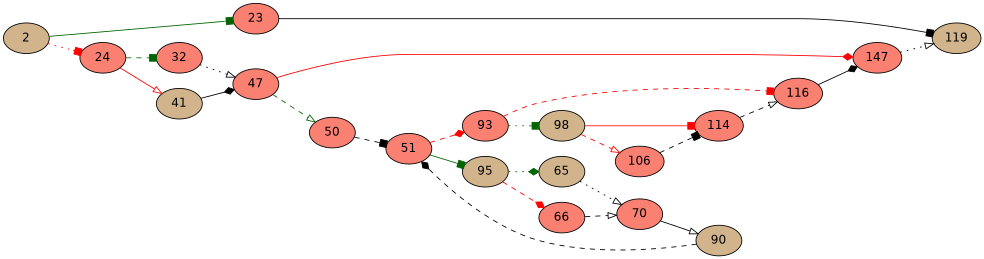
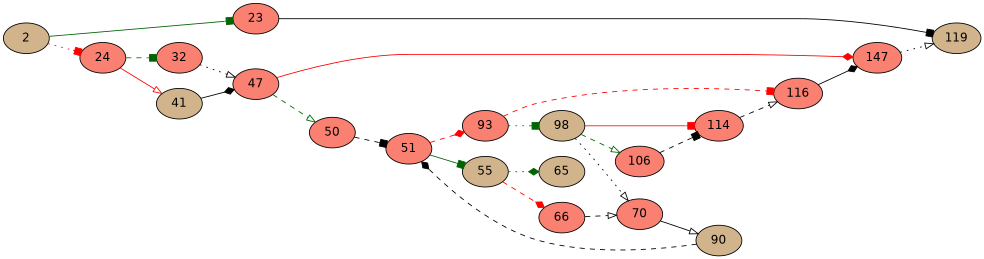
edge "98" -> "106": color red -> darkgreen
node "95": label "95" -> "55"
edge "65" -> "70": now "98" -> "70"
